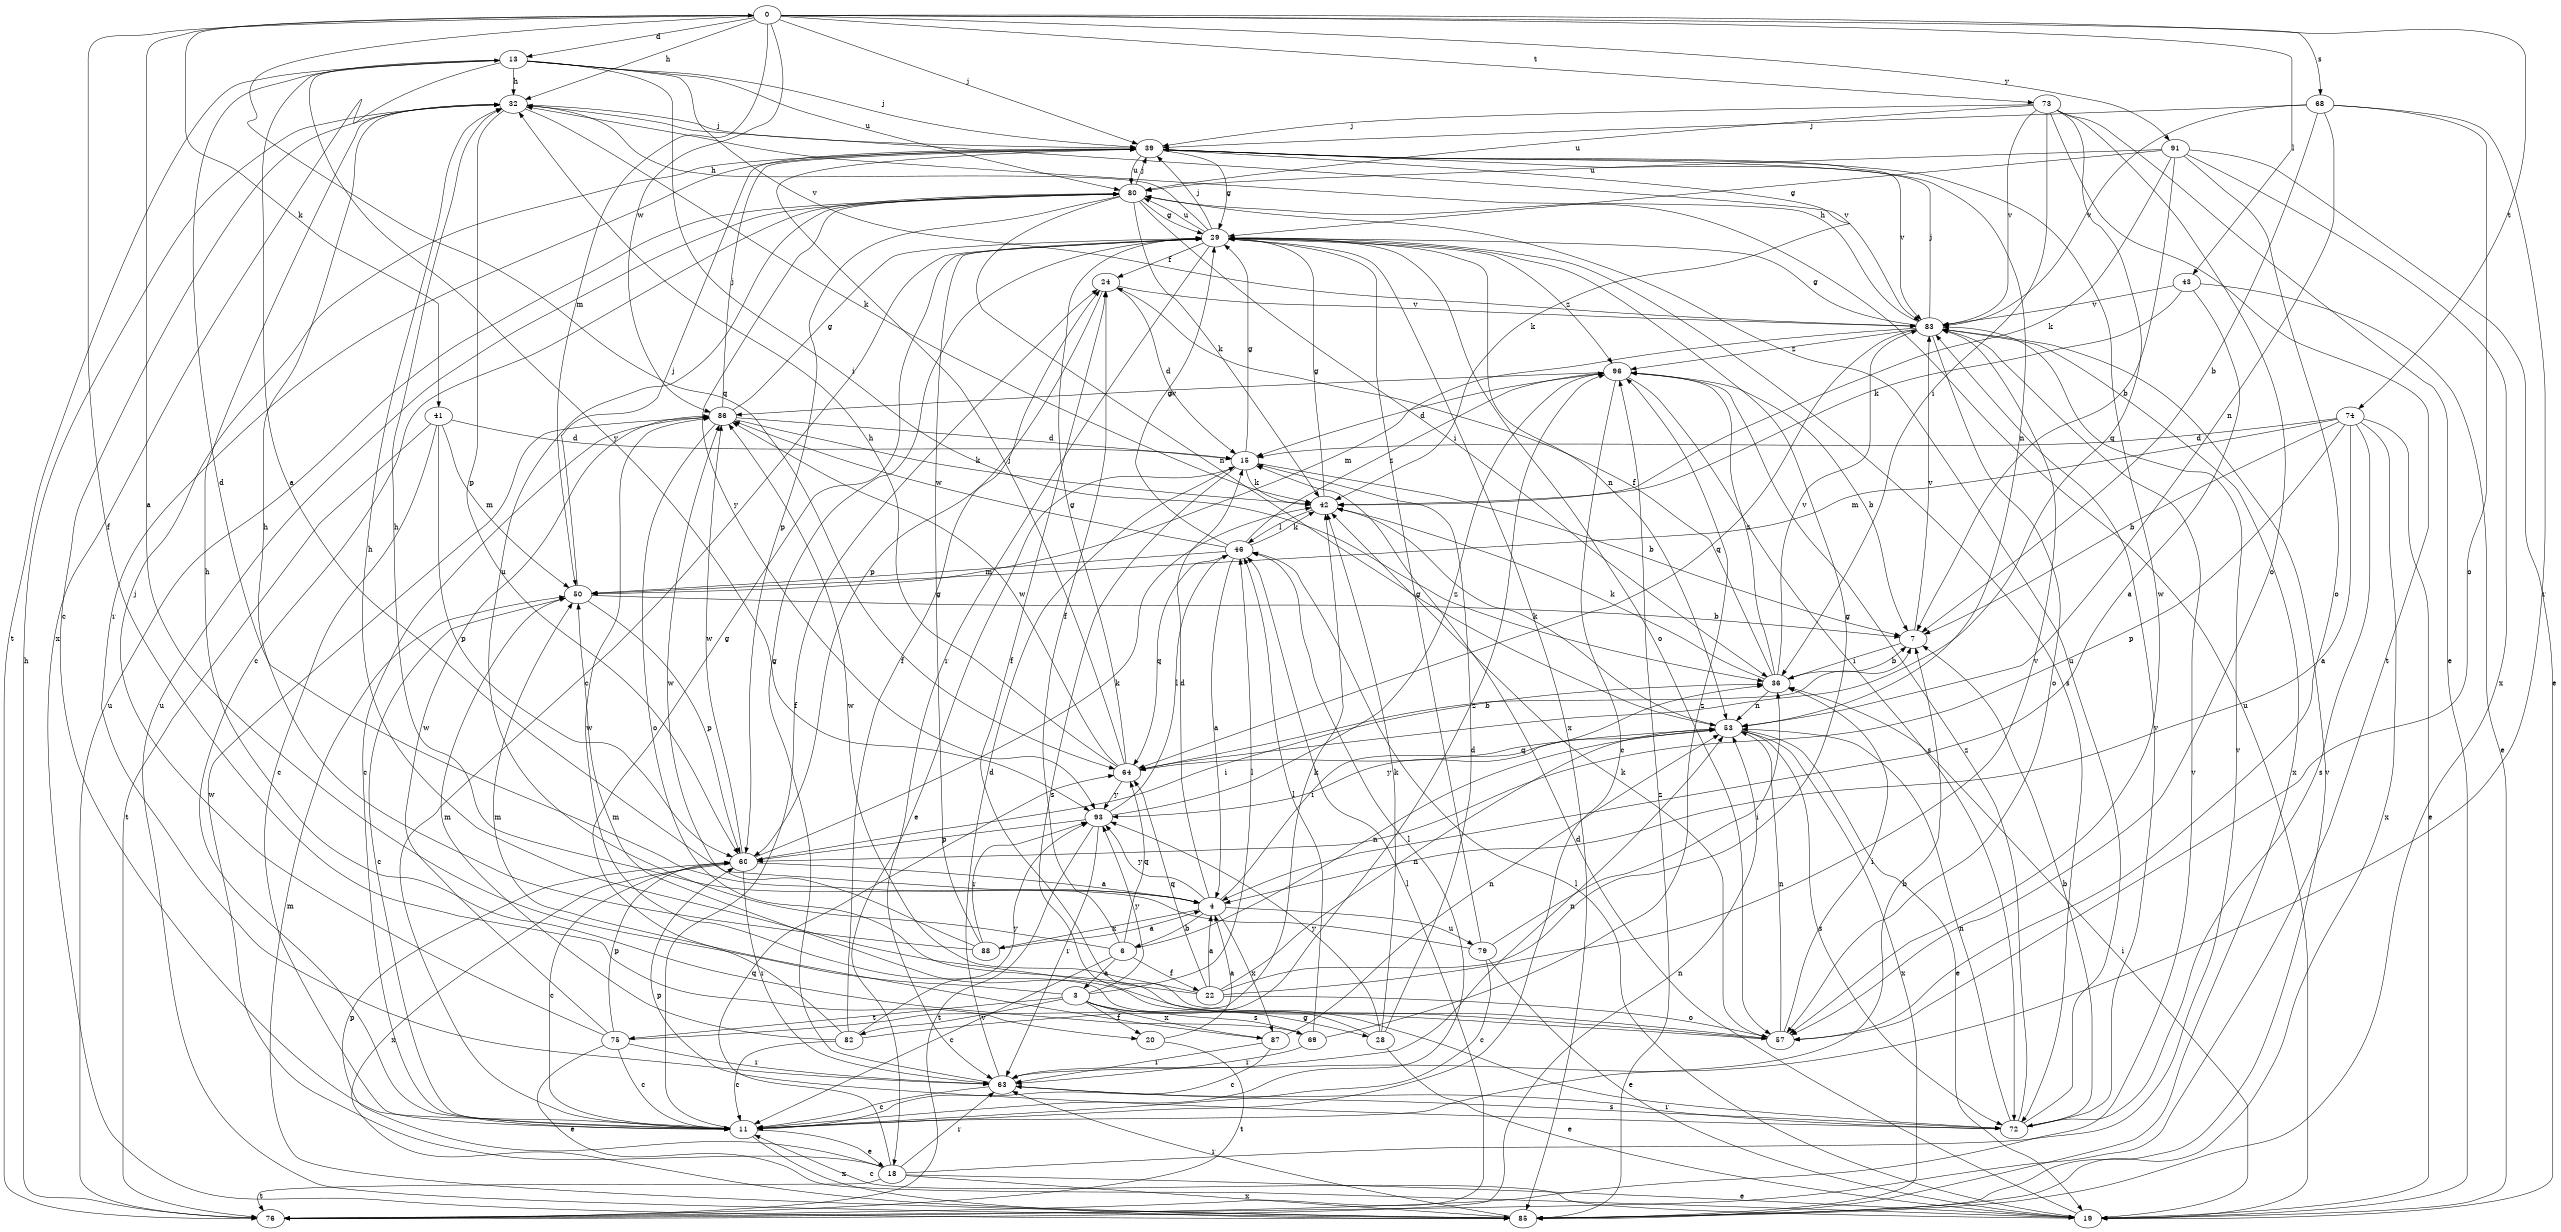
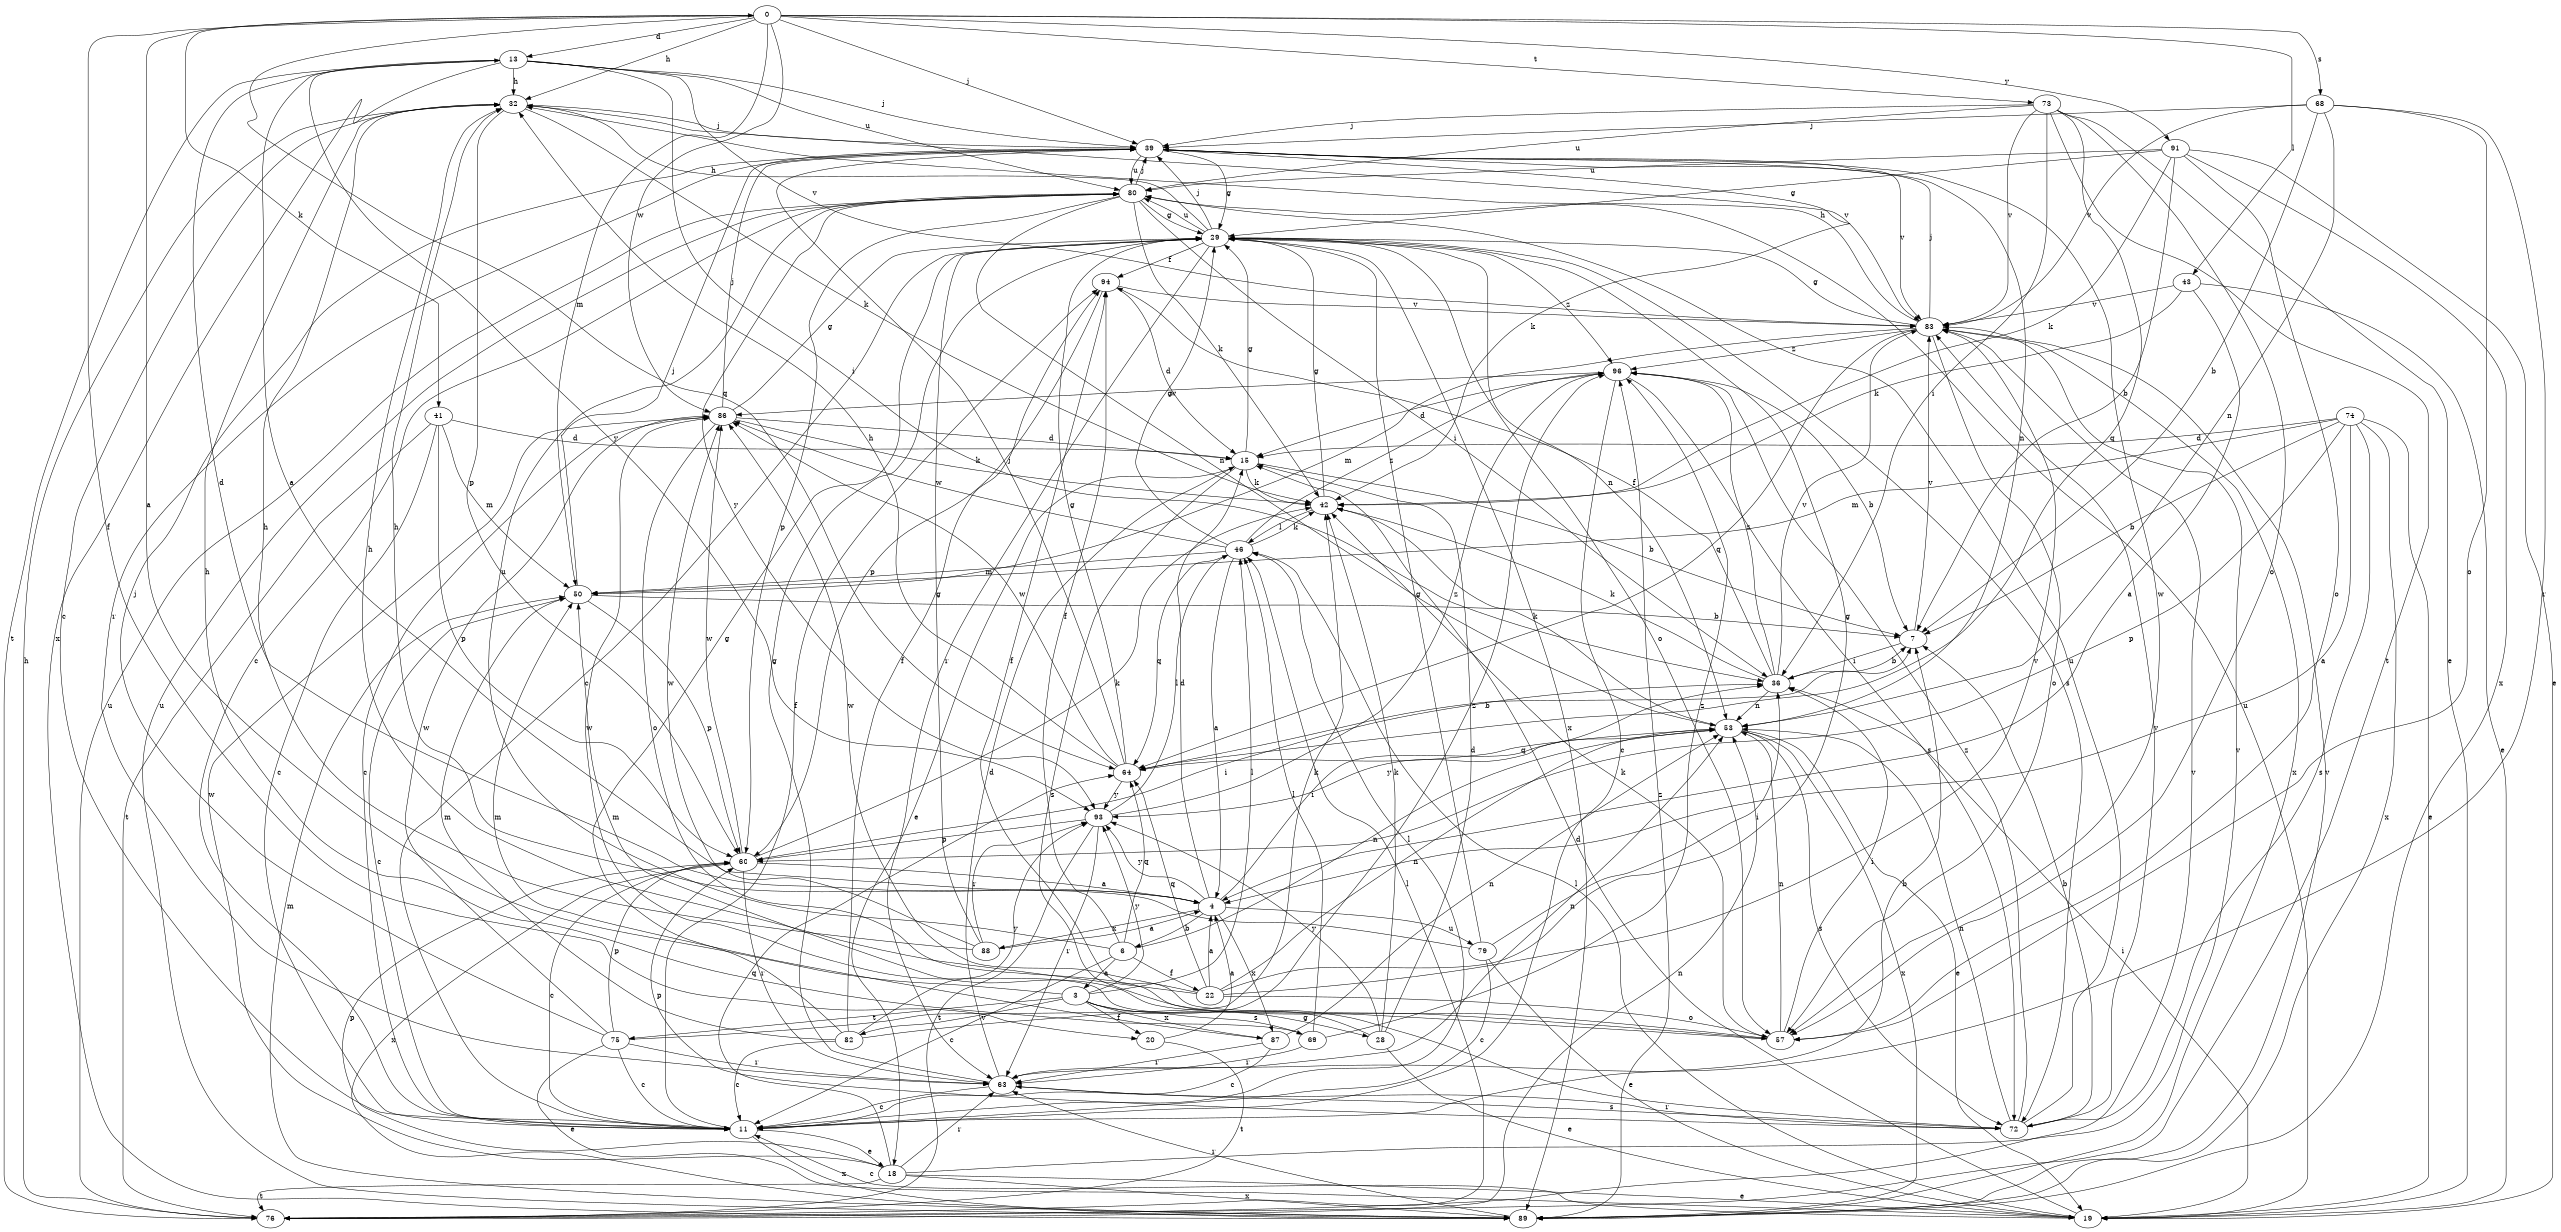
edge "0" -> "74": removed, label "t"
node "24": label "24" -> "94"
node "85": label "85" -> "89"
